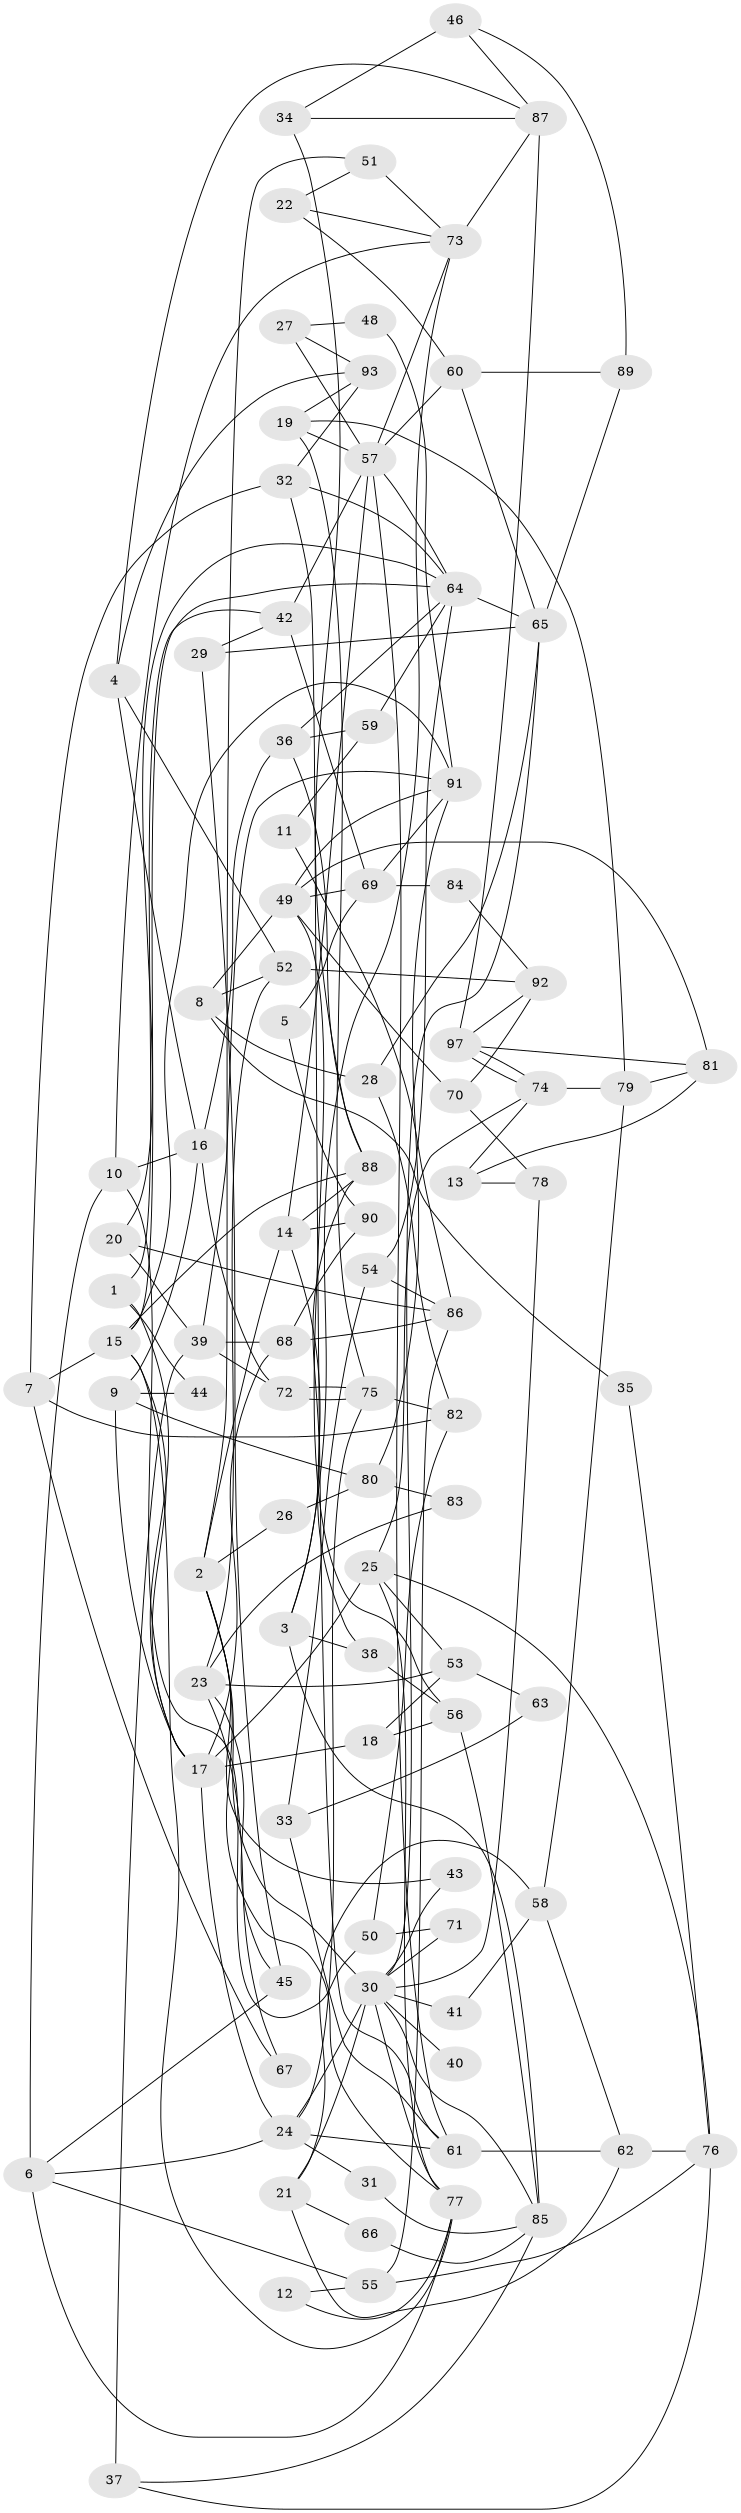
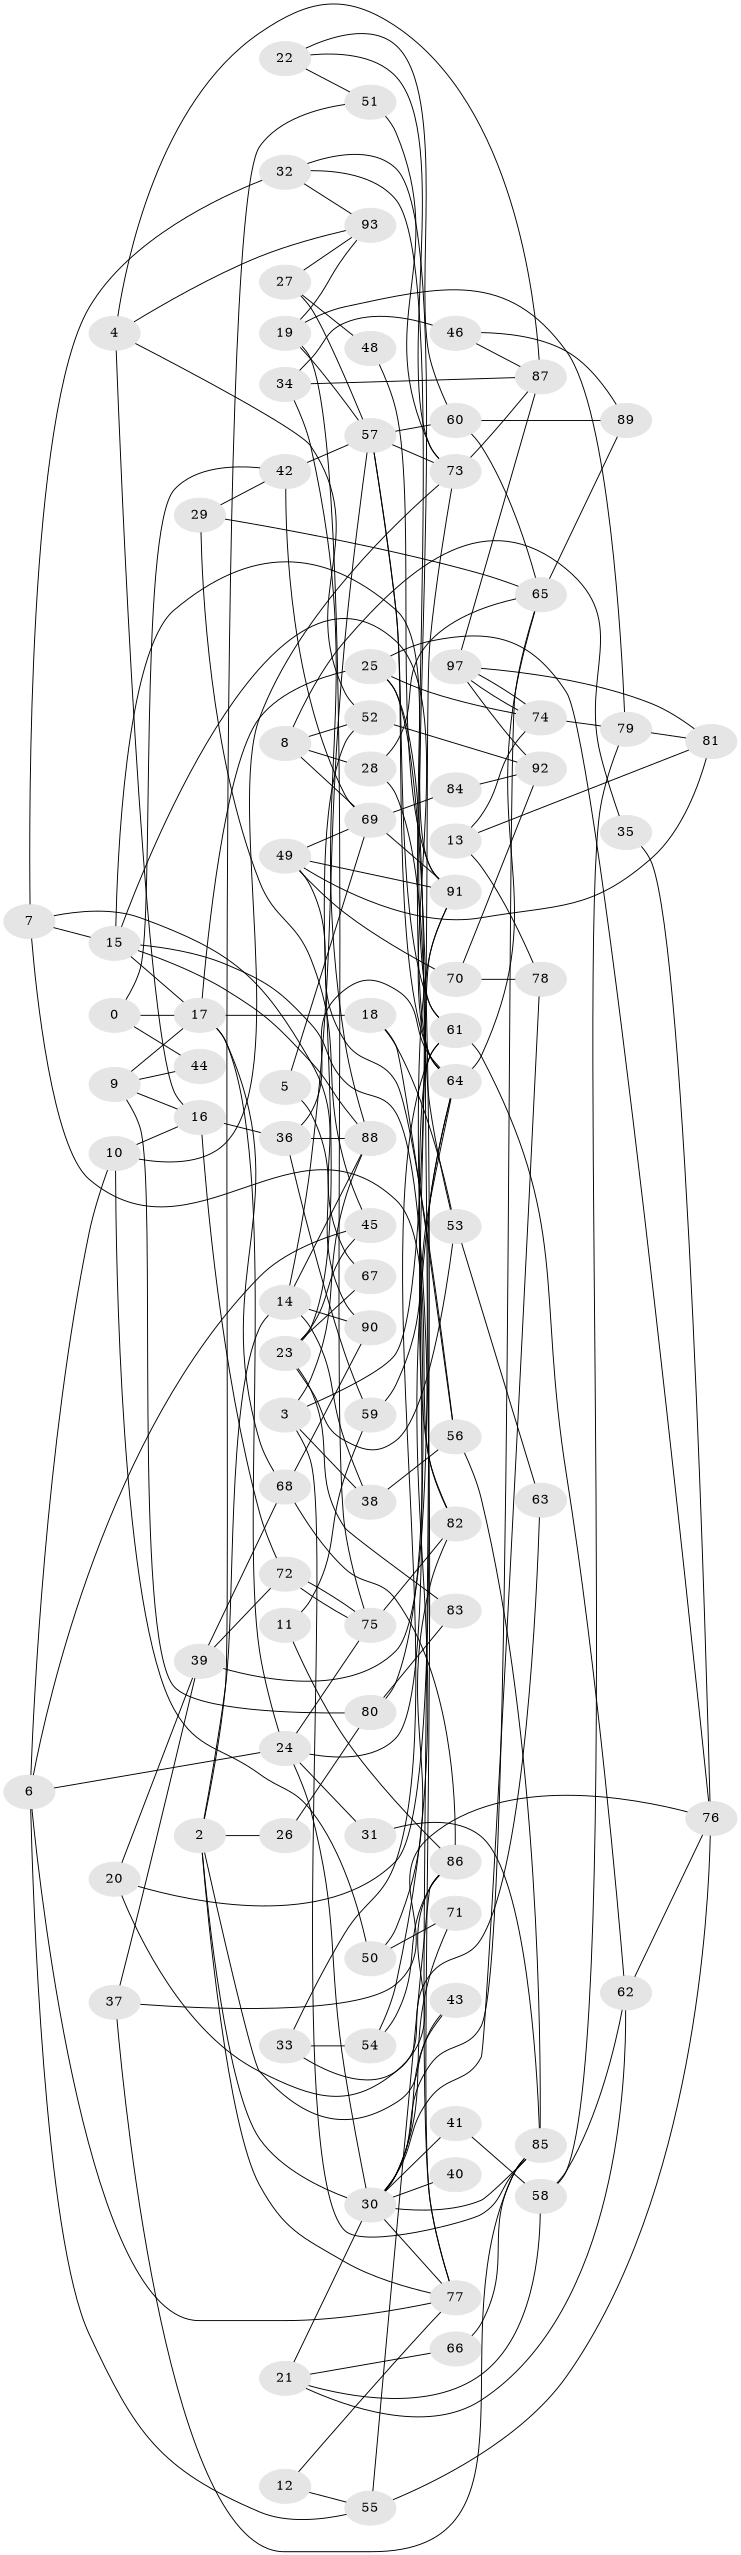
edge "49" -- "8": now "69" -- "8"
node "1": label "1" -> "0"
